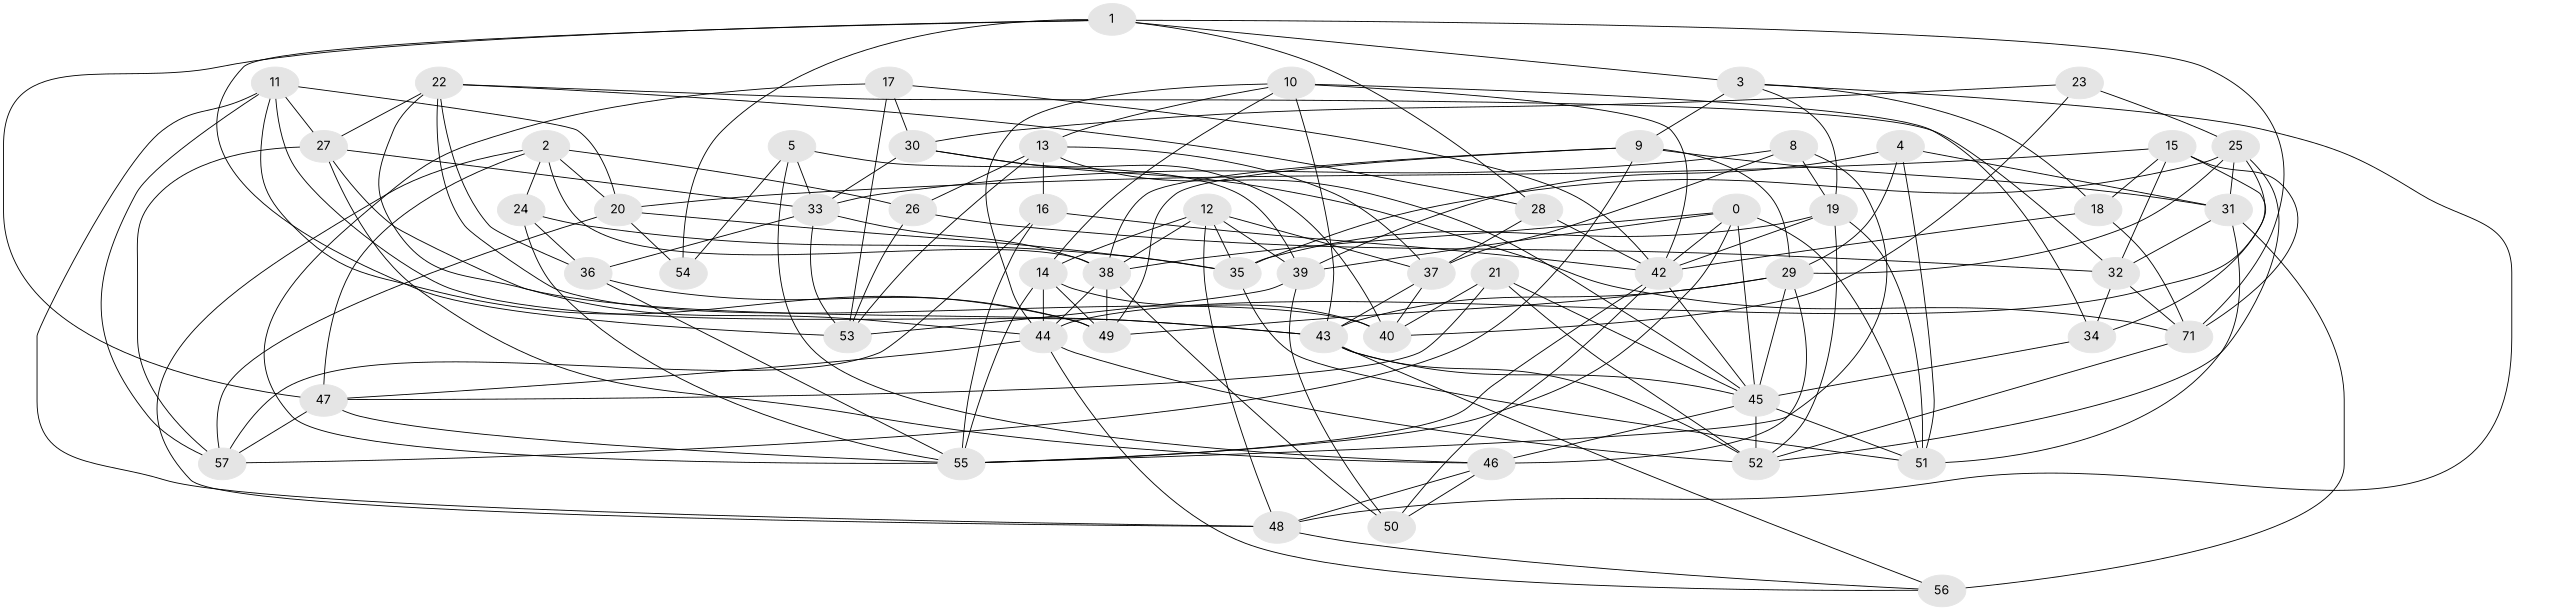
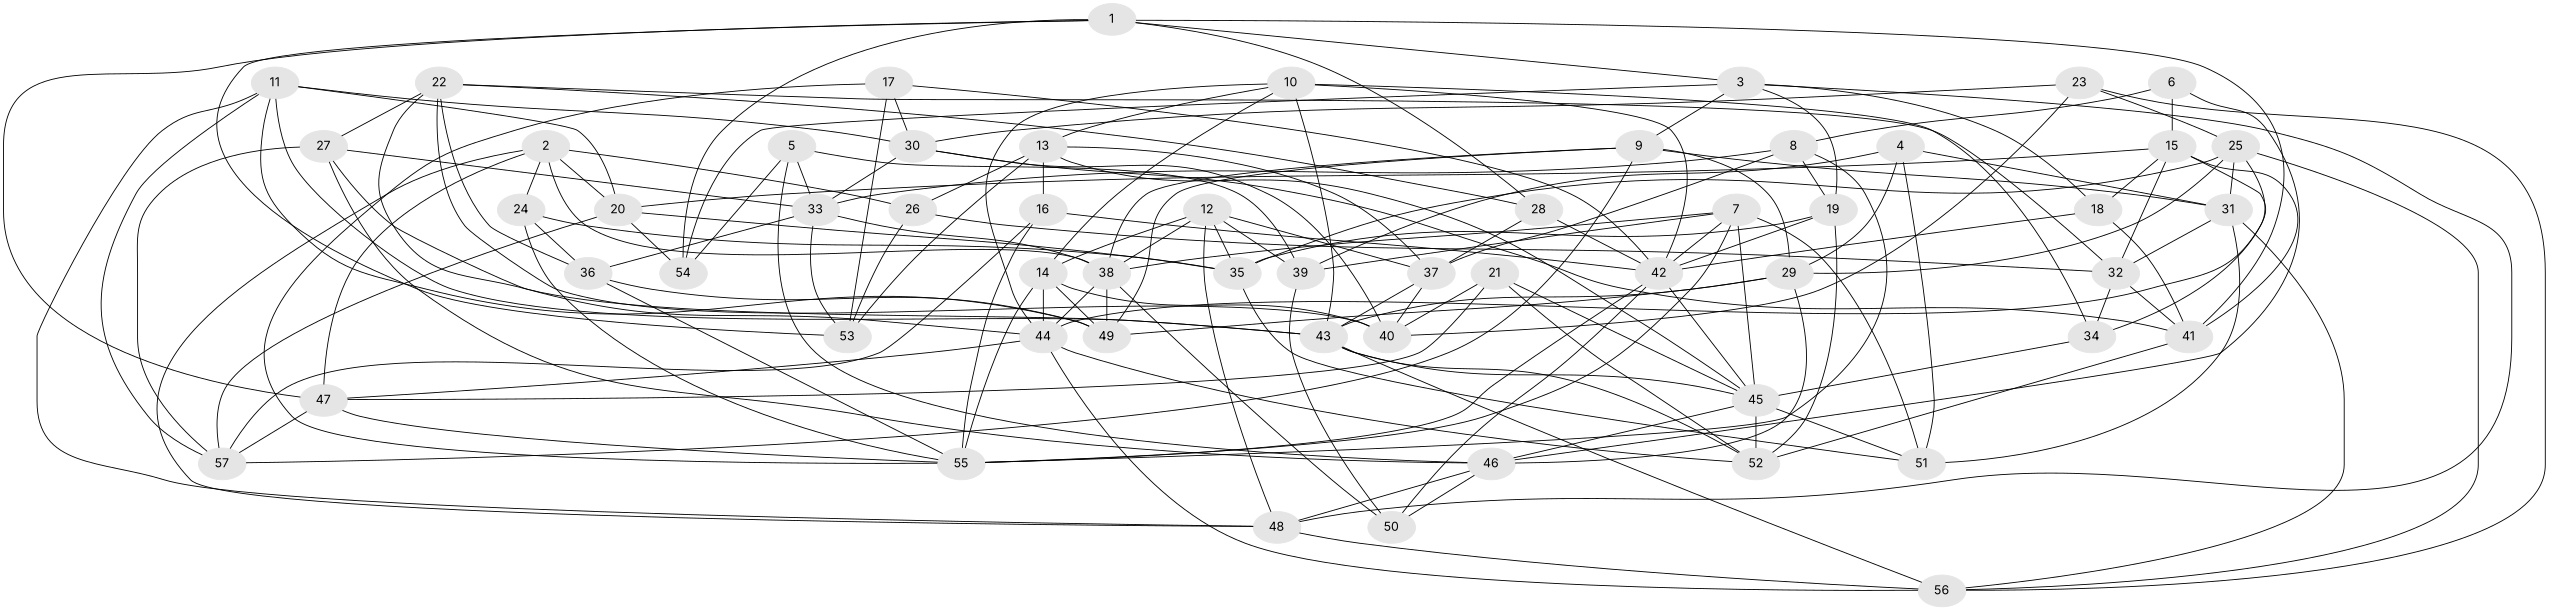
node "6": added
edge "3" -- "54": added
edge "11" -- "27": now "11" -- "30"
node "0": label "0" -> "7"
edge "39" -- "53": removed
edge "19" -- "51": removed
edge "29" -- "45": removed
node "71": label "71" -> "41"
edge "25" -- "52": now "25" -- "56"
edge "23" -- "56": added
